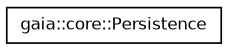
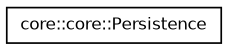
node "gaia::core::Persistence": label "gaia::core::Persistence" -> "core::core::Persistence"
